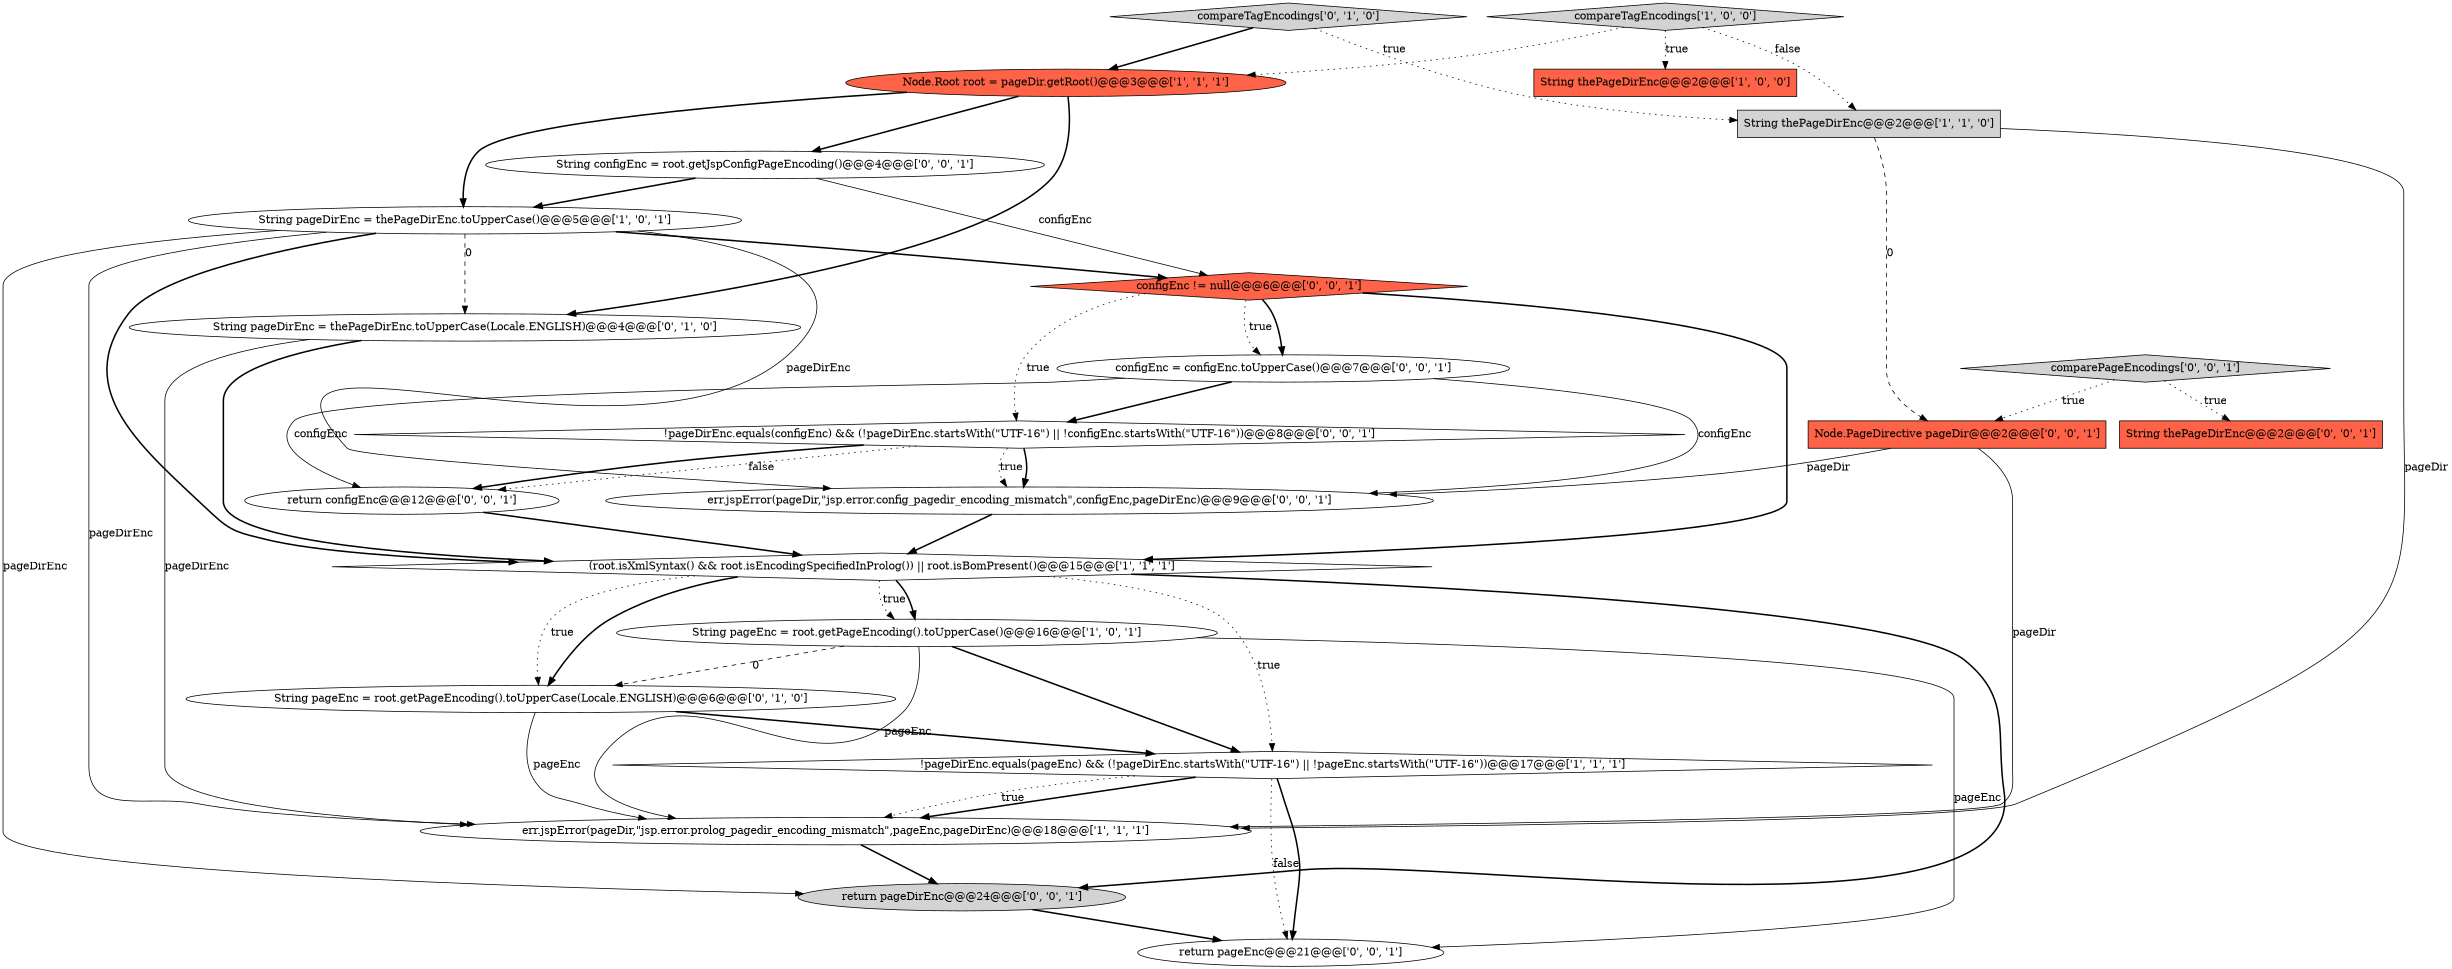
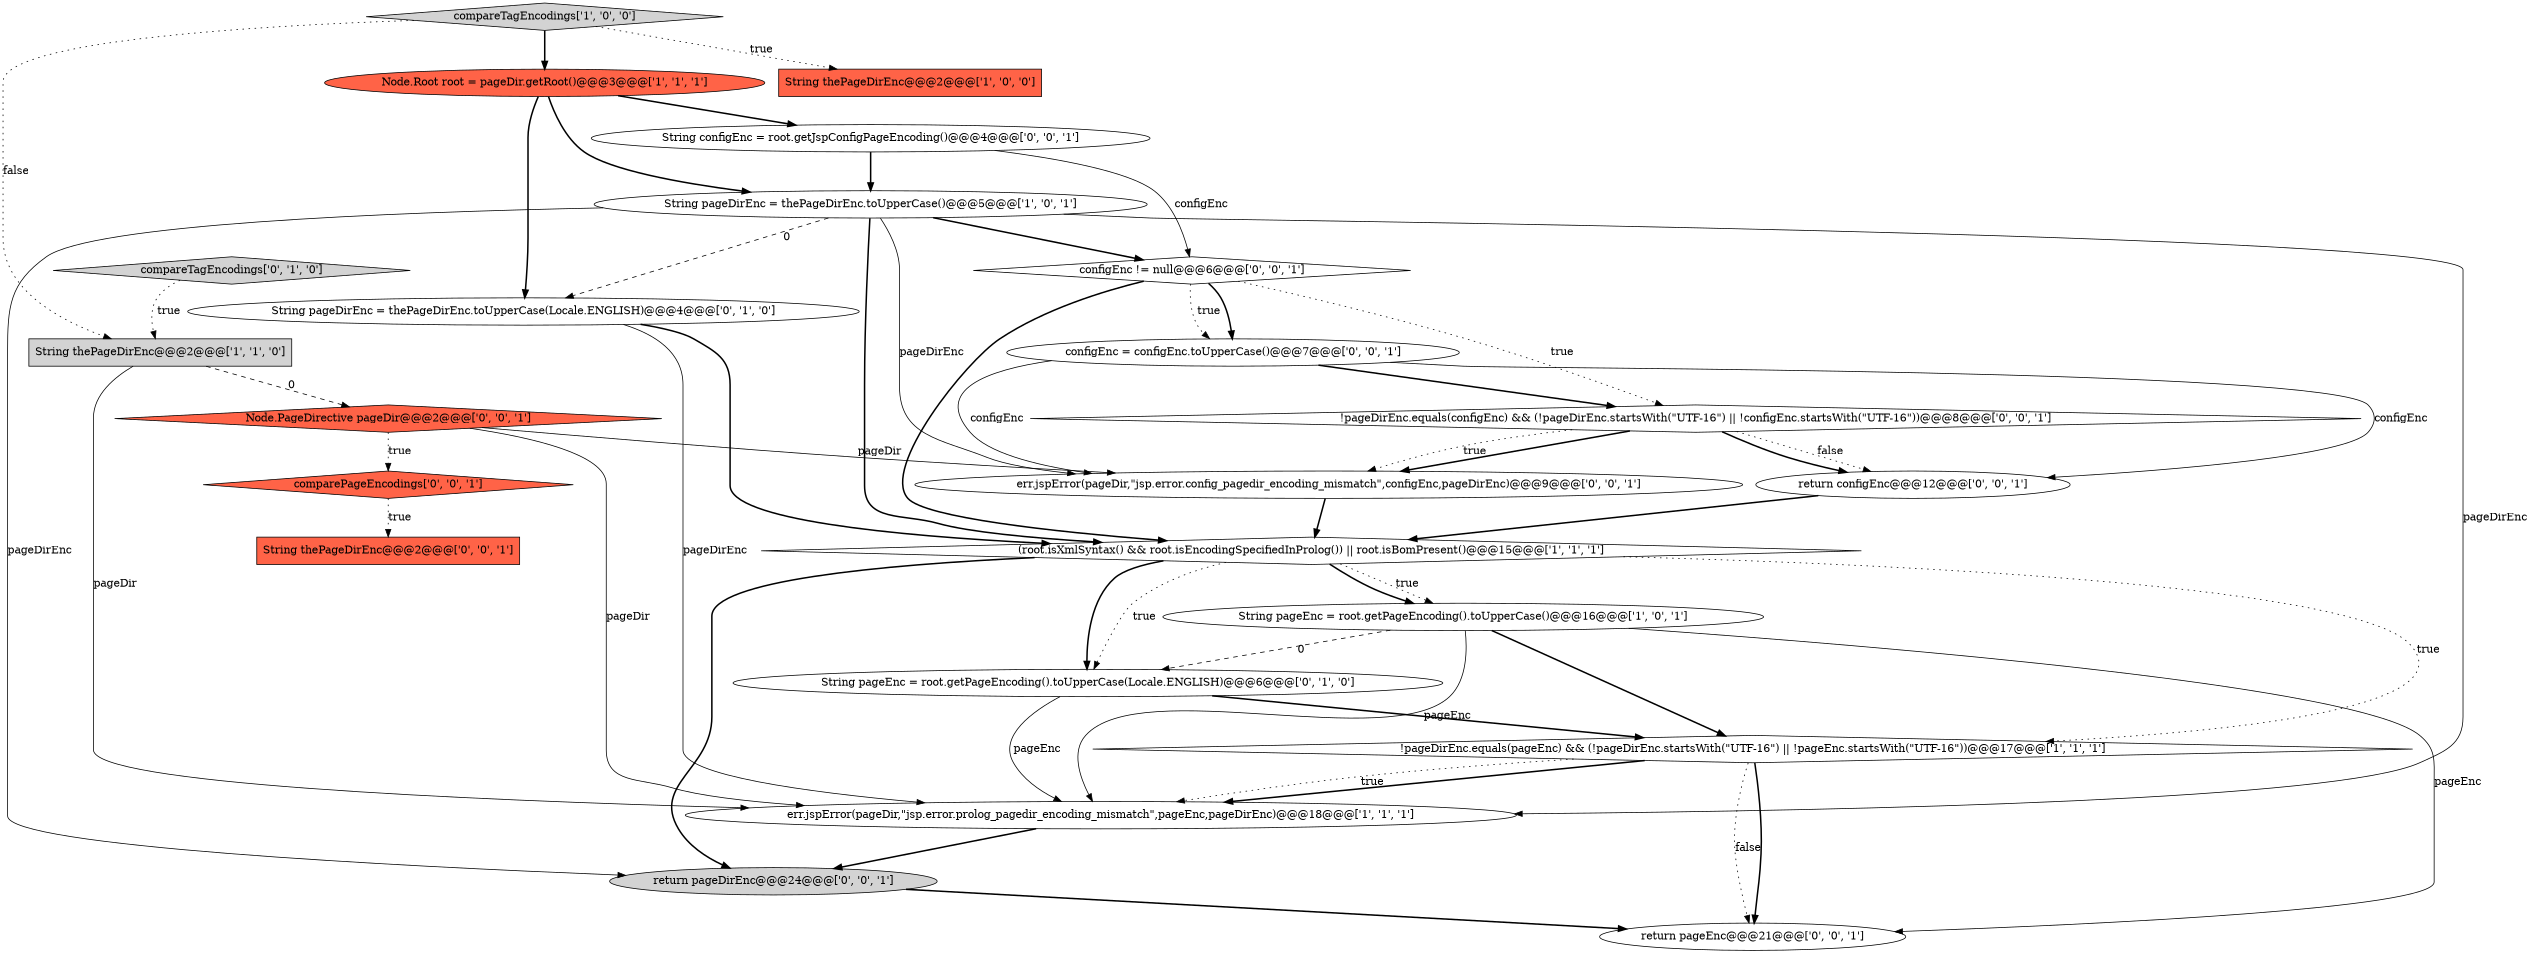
edge "compareTagEncodings['0', '1', '0']" -> "Node.Root root = pageDir.getRoot()@@@3@@@['1', '1', '1']": removed
edge "compareTagEncodings['1', '0', '0']" -> "Node.Root root = pageDir.getRoot()@@@3@@@['1', '1', '1']": style dotted -> bold
node "configEnc != null@@@6@@@['0', '0', '1']": fillcolor tomato -> white
node "comparePageEncodings['0', '0', '1']": fillcolor lightgray -> tomato
edge "comparePageEncodings['0', '0', '1']" -> "Node.PageDirective pageDir@@@2@@@['0', '0', '1']": reversed
node "Node.PageDirective pageDir@@@2@@@['0', '0', '1']": shape box -> diamond
